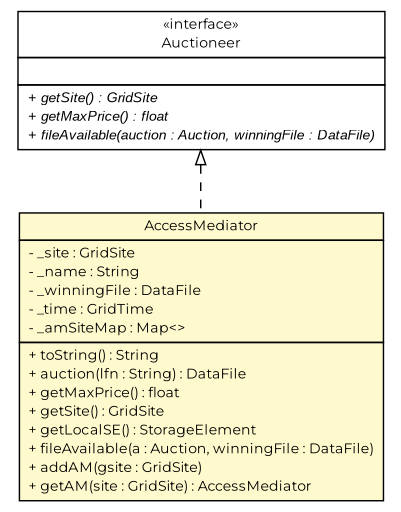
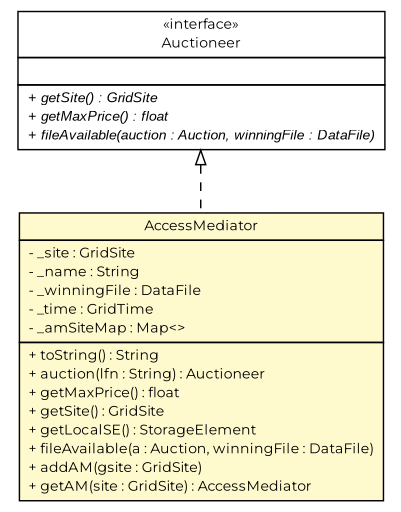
node "AccessMediator": text "+ auction(lfn : String) : DataFile" -> "+ auction(lfn : String) : Auctioneer"
